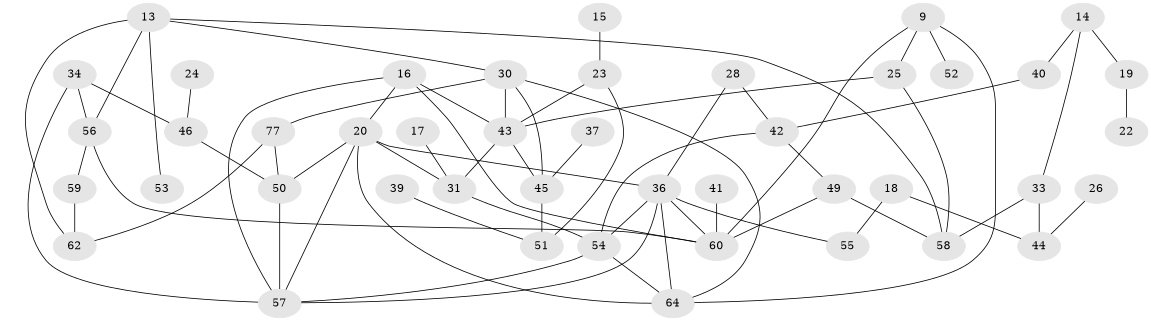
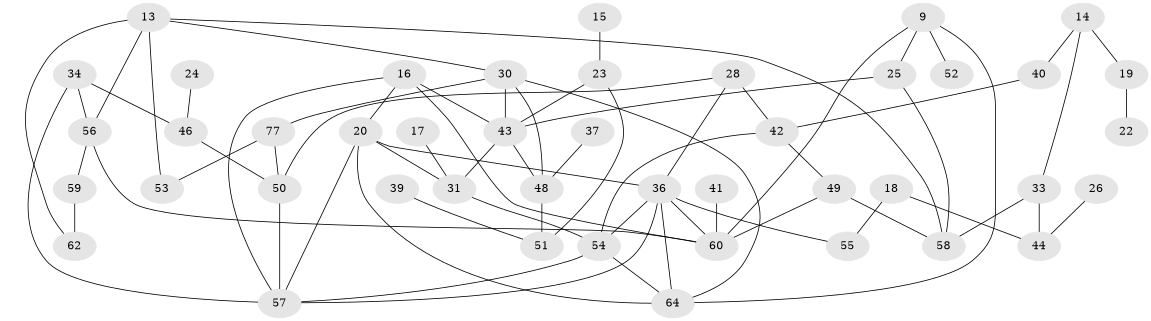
edge "20" -- "50": now "28" -- "50"
node "45": label "45" -> "48"
edge "77" -- "62": now "77" -- "53"
